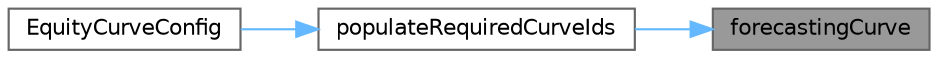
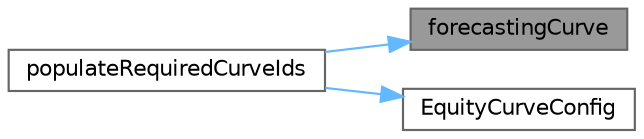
edge "EquityCurveConfig" -> "populateRequiredCurveIds": reversed
